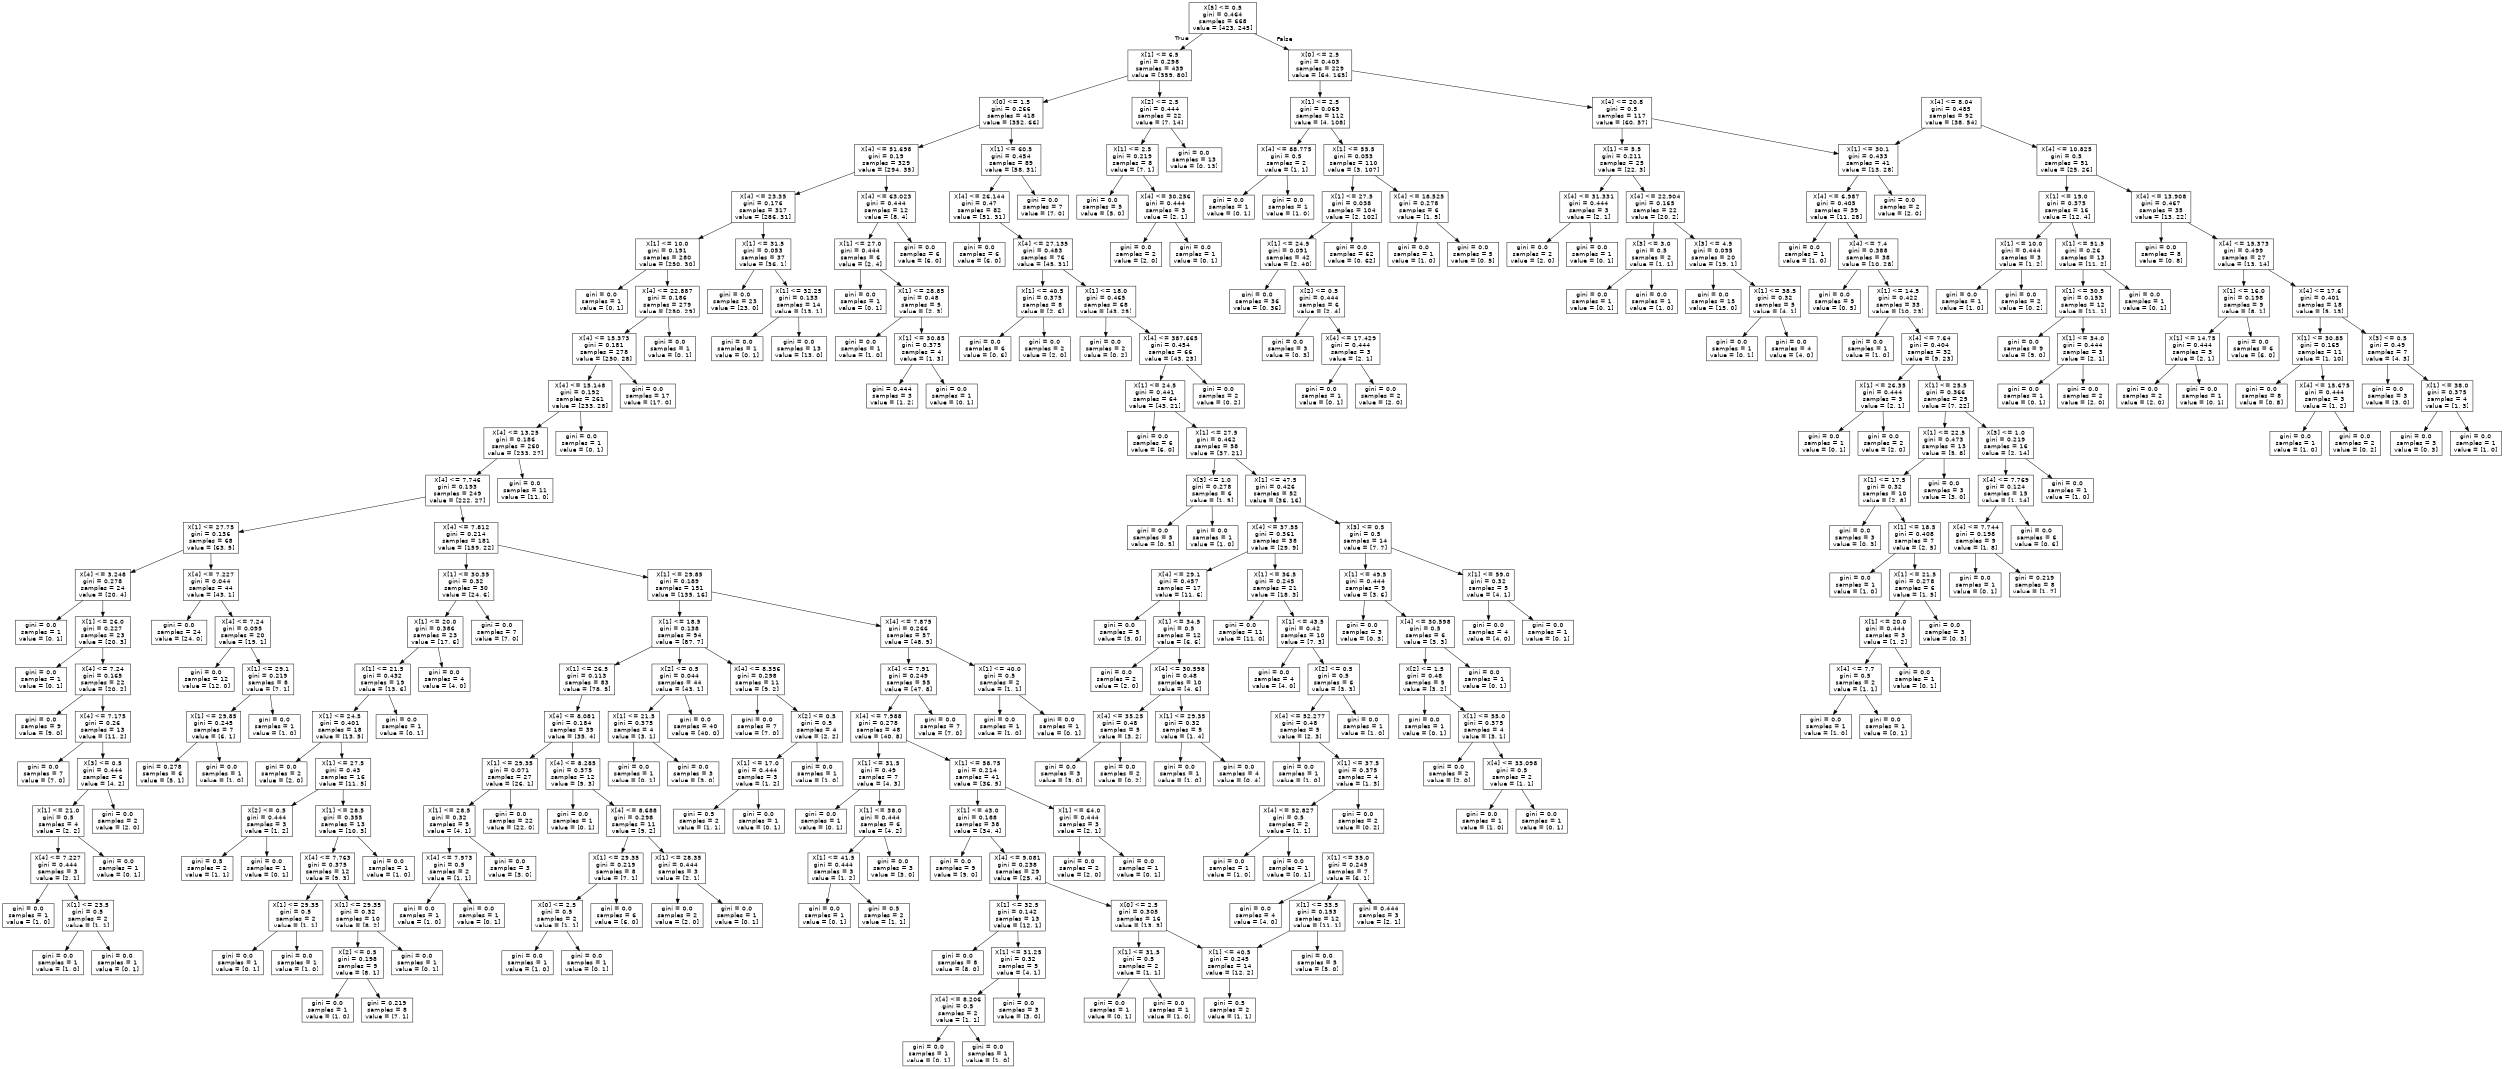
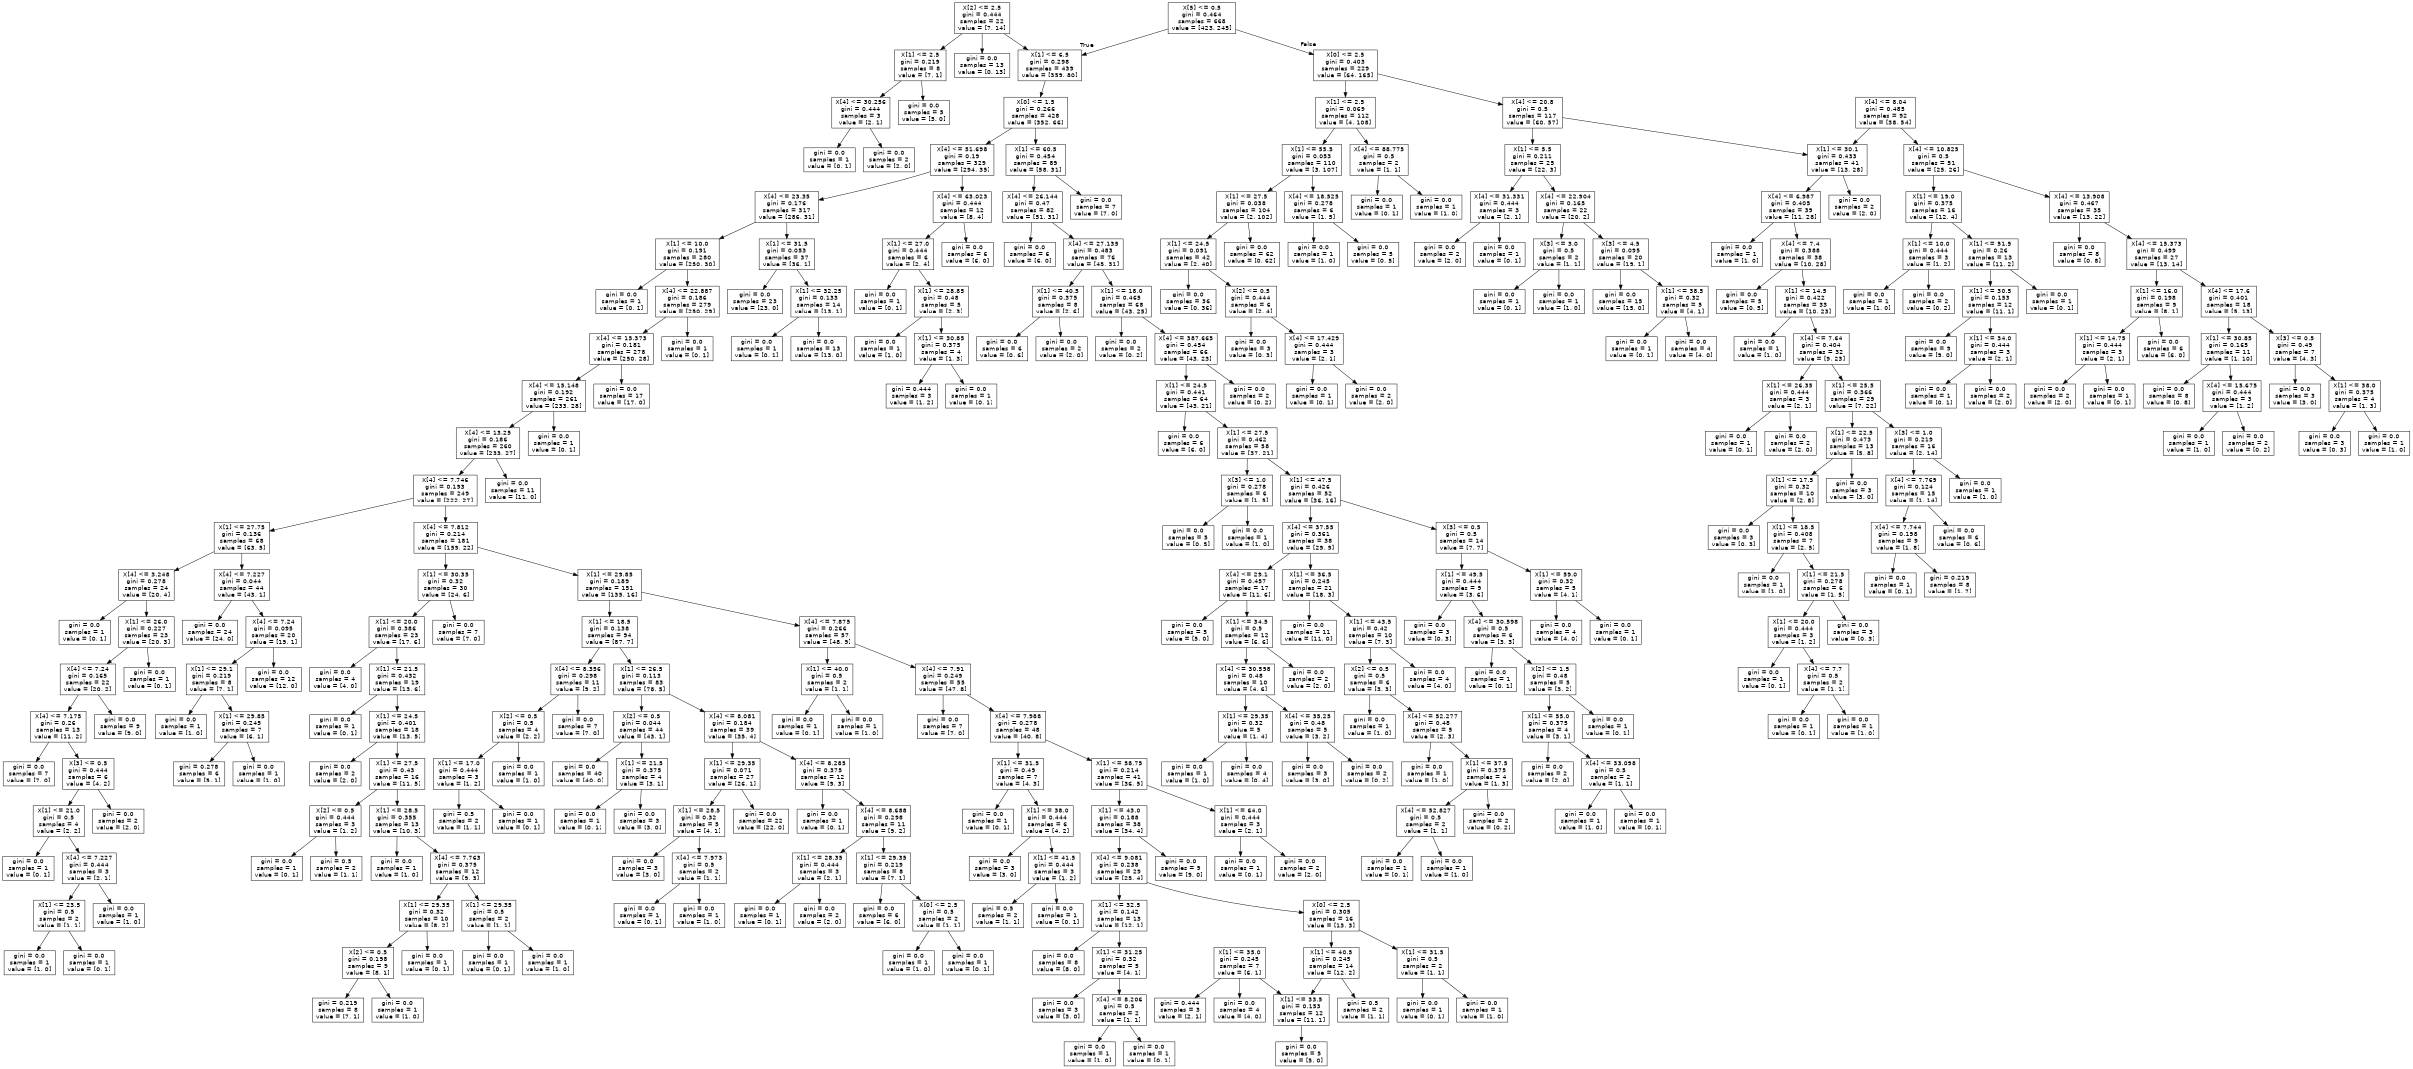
edge "X[1] <= 6.5 gini = 0.298 samples = 439 value = [359, 80]" -> "X[2] <= 2.5 gini = 0.444 samples = 22 value = [7, 14]": reversed
node "X[0] <= 1.5 gini = 0.266 samples = 418 value = [352, 66]": label "X[0] <= 1.5 gini = 0.266 samples = 418 value = [352, 66]" -> "X[0] <= 1.5 gini = 0.266 samples = 428 value = [352, 66]"
edge "X[1] <= 18.5 gini = 0.138 samples = 94 value = [87, 7]" -> "X[2] <= 0.5 gini = 0.044 samples = 44 value = [43, 1]": now "X[1] <= 26.5 gini = 0.113 samples = 83 value = [78, 5]" -> "X[2] <= 0.5 gini = 0.044 samples = 44 value = [43, 1]"
node "X[1] <= 29.35 gini = 0.32 samples = 5 value = [1, 4]": label "X[1] <= 29.35 gini = 0.32 samples = 5 value = [1, 4]" -> "X[1] <= 29.35 gini = 0.32 value = 5 value = [1, 4]"
edge "X[1] <= 33.5 gini = 0.153 samples = 12 value = [11, 1]" -> "X[1] <= 40.5 gini = 0.245 samples = 14 value = [12, 2]": reversed
